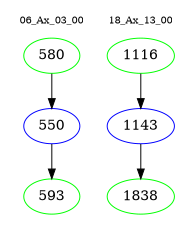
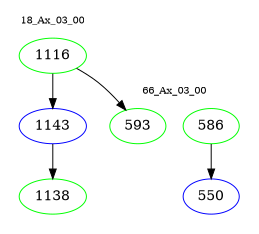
cluster "06_Ax_03_00": label "06_Ax_03_00" -> "66_Ax_03_00"
cluster "18_Ax_13_00": label "18_Ax_13_00" -> "18_Ax_03_00"
node "580": label "580" -> "586"
edge "550" -> "593": now "1116" -> "593"
node "1838": label "1838" -> "1138"
